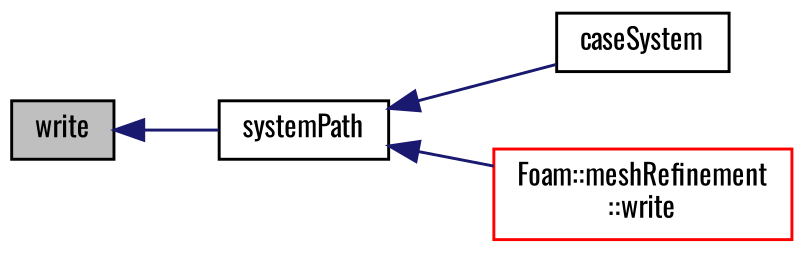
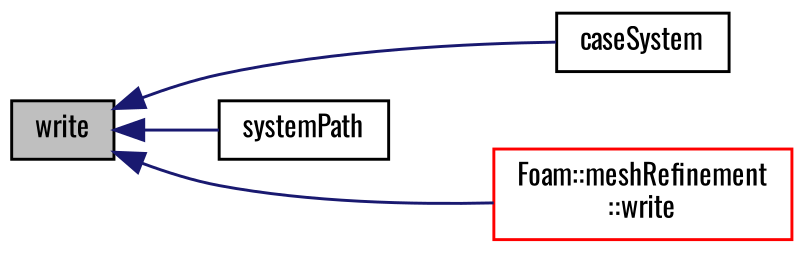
edge "caseSystem" -> "systemPath": now "caseSystem" -> "write"
edge "Foam::meshRefinement ::write" -> "systemPath": now "Foam::meshRefinement ::write" -> "write"
